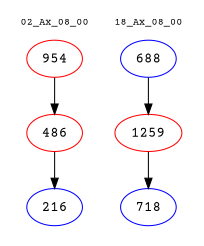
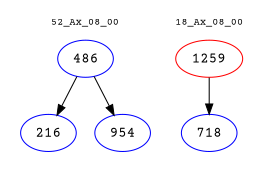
cluster "02_Ax_08_00": label "02_Ax_08_00" -> "52_Ax_08_00"
node "954": color red -> blue
node "688": removed
edge "954" -> "486": reversed
node "486": color red -> blue
